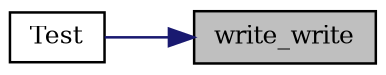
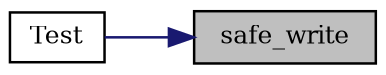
node "write_write": label "write_write" -> "safe_write"
